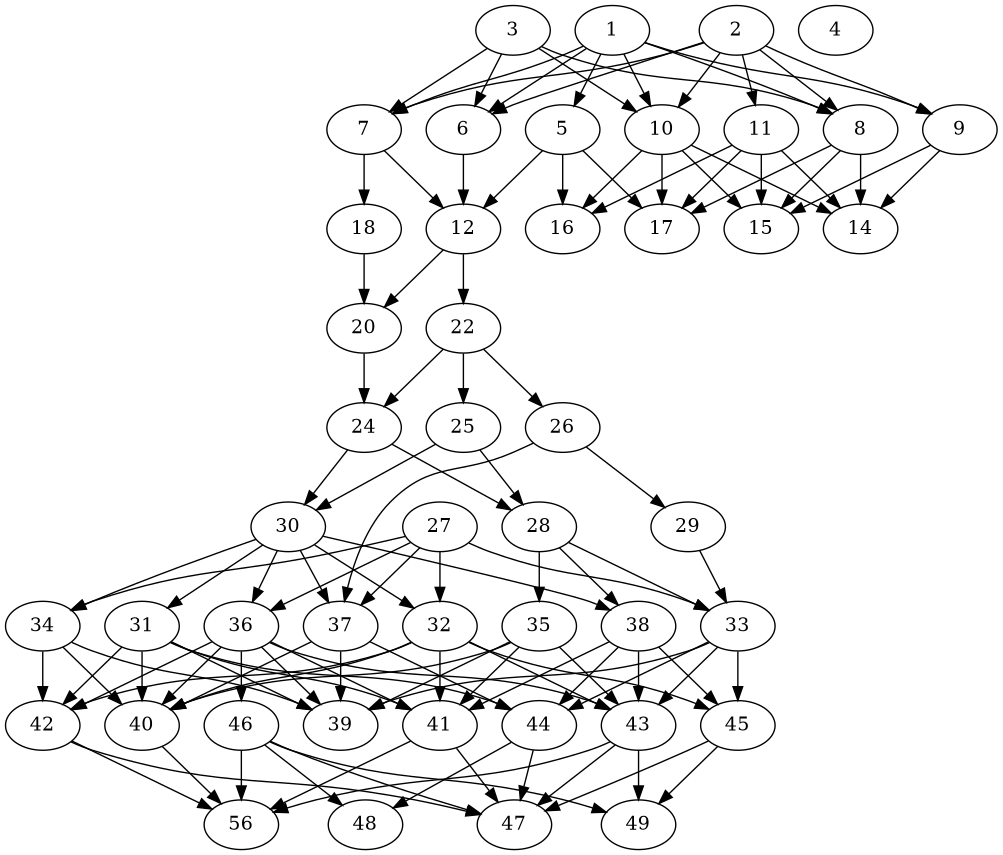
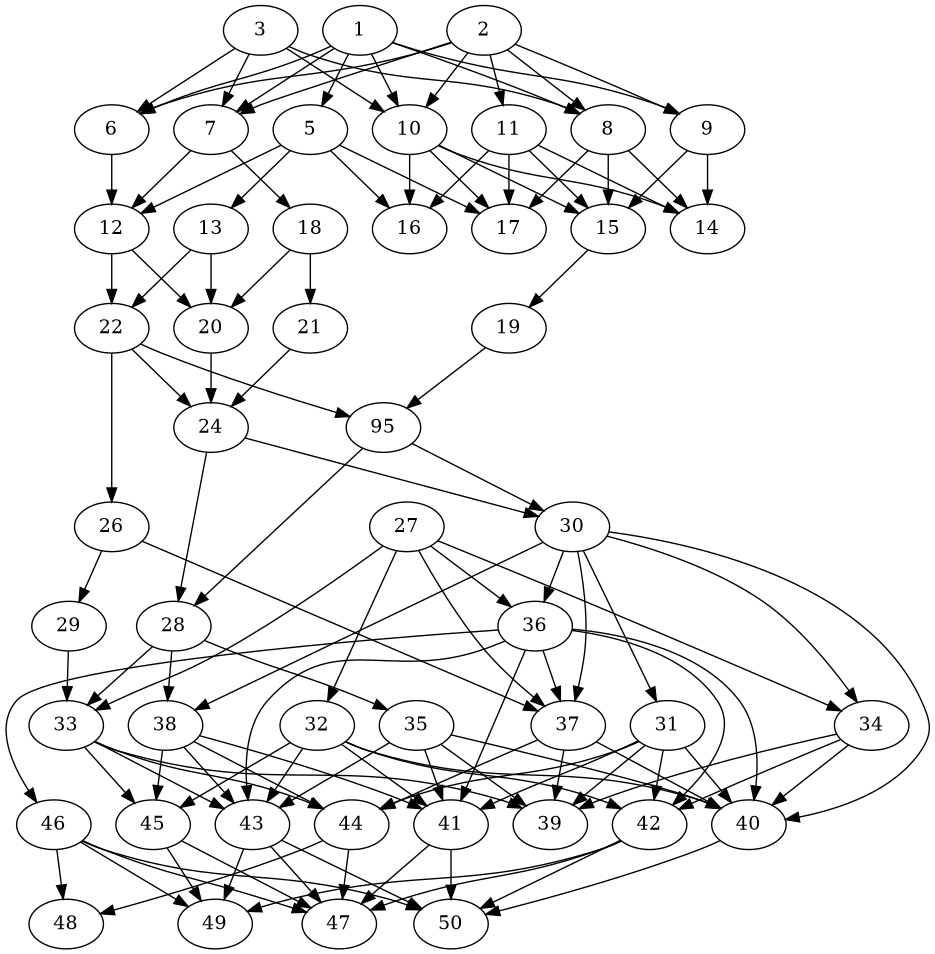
node "4": removed
node "13": added
node "21": added
node "19": added
node "25": label "25" -> "95"
edge "30" -> "32": now "30" -> "40"
edge "36" -> "39": now "36" -> "37"
node "56": label "56" -> "50"
edge "42" -> "49": added
